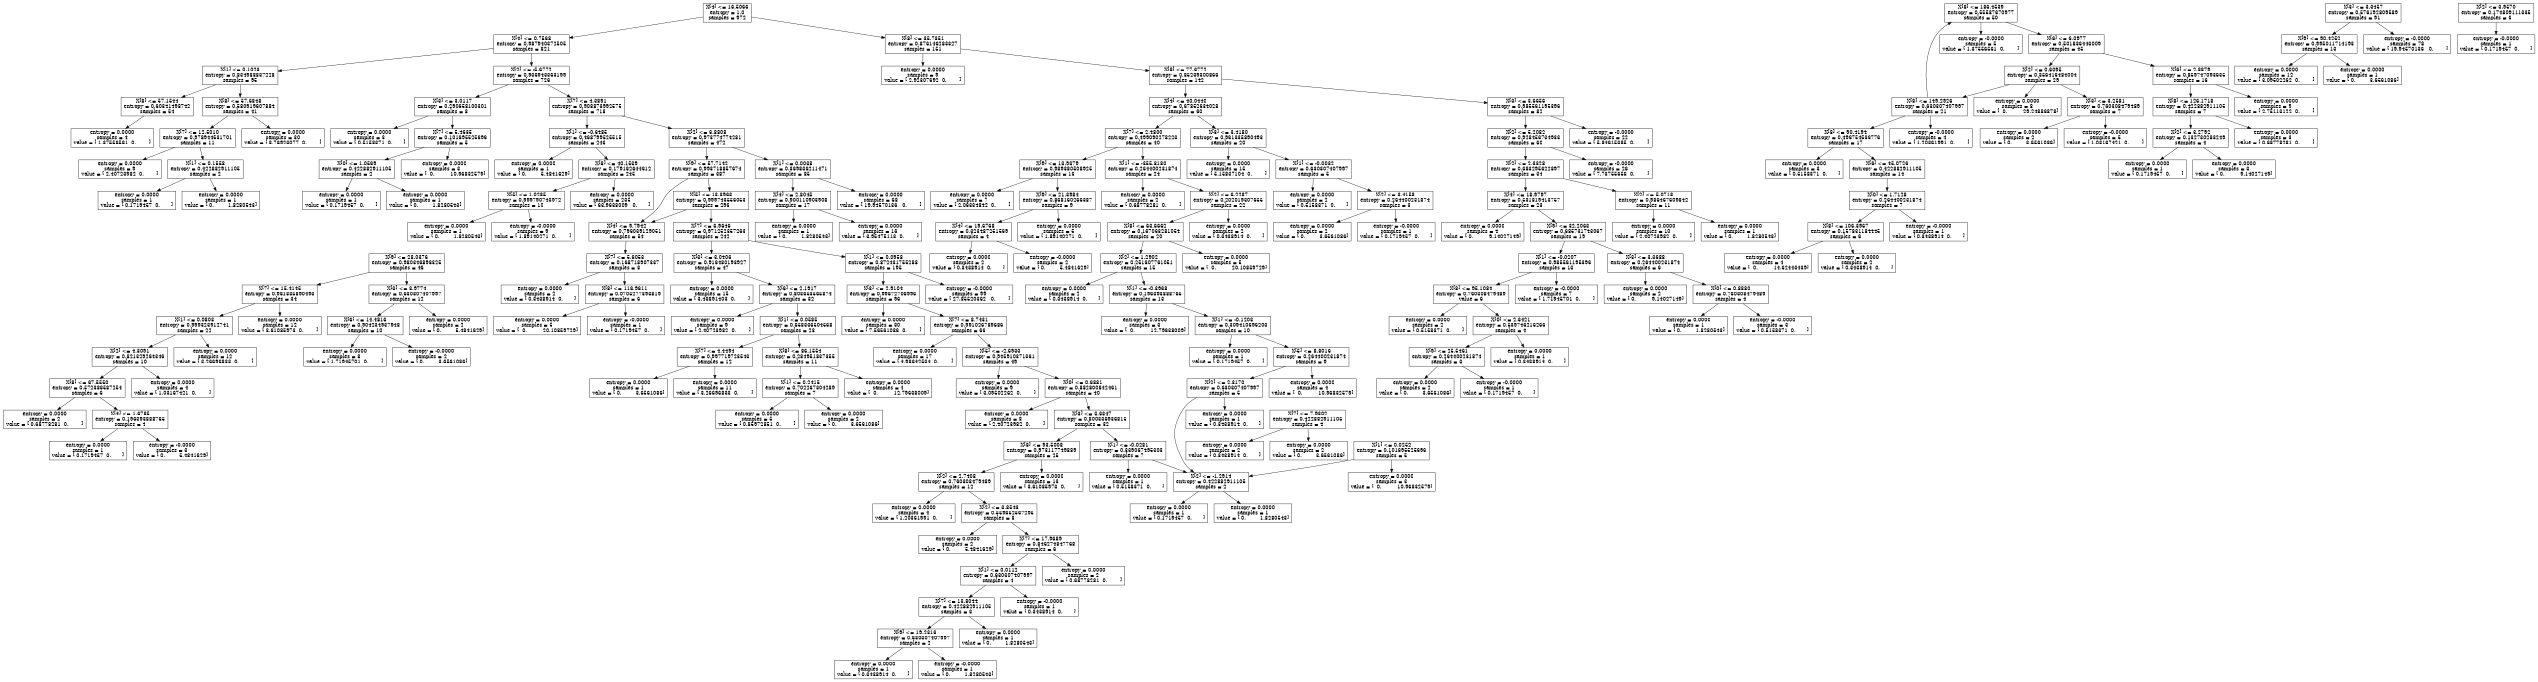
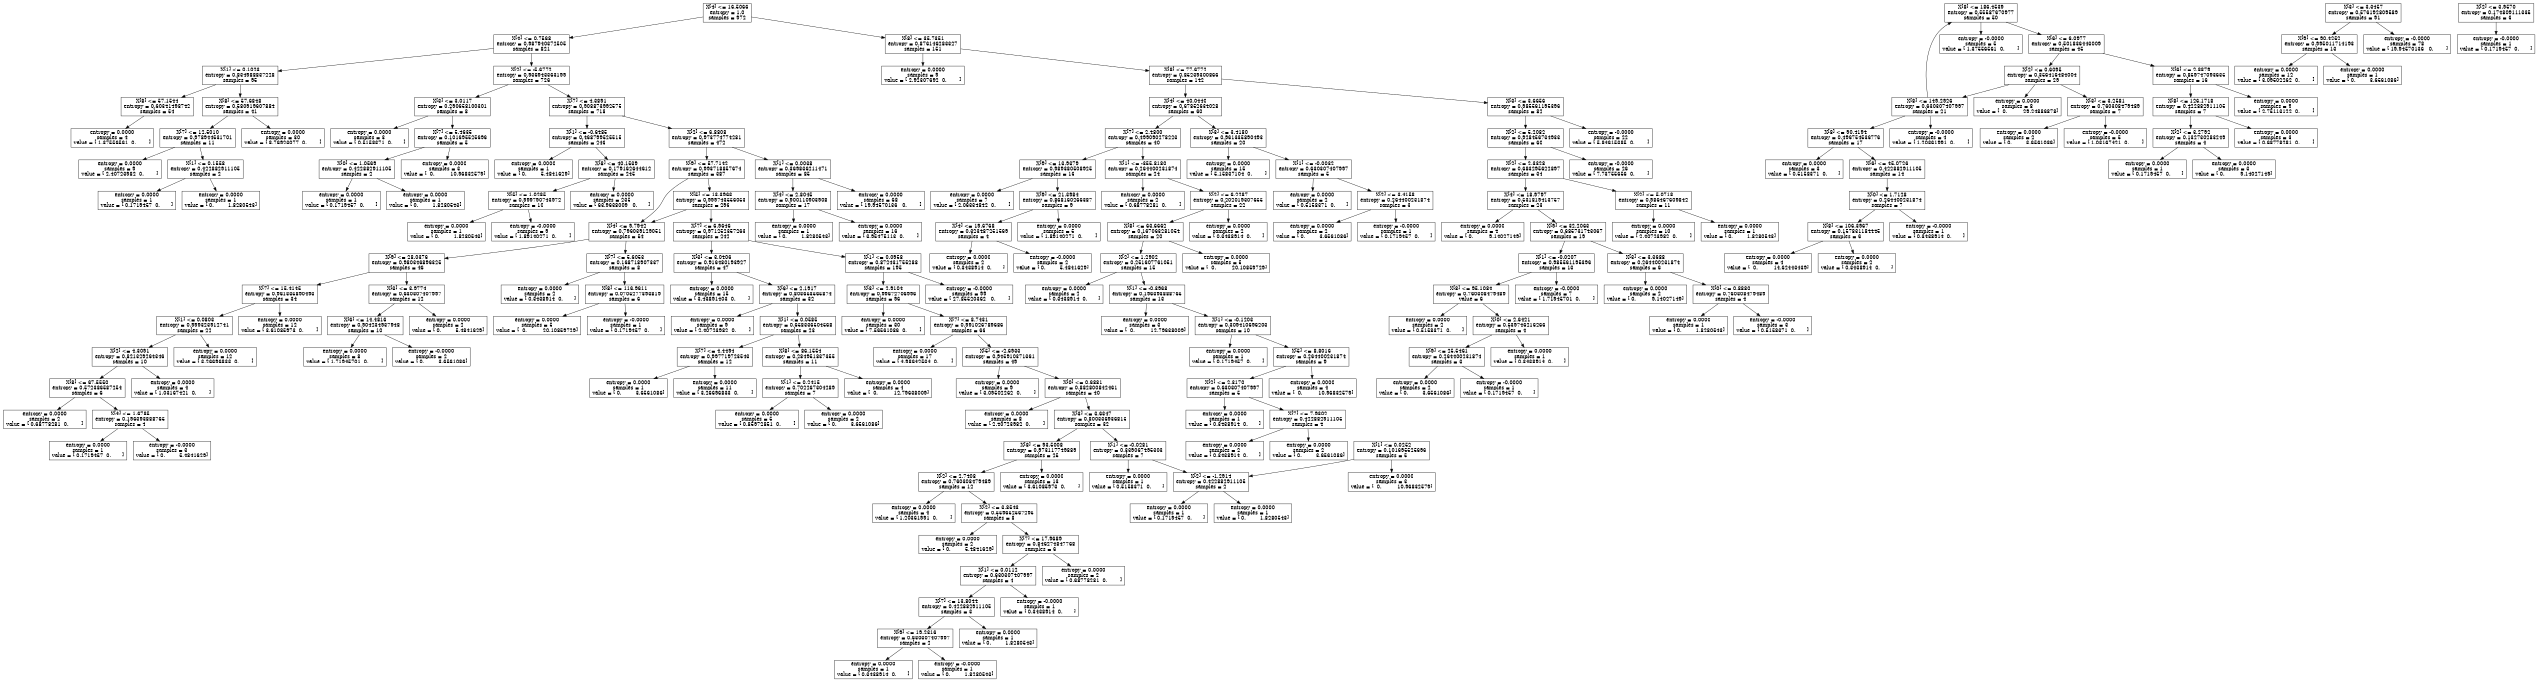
edge "X[4] <= 9.7942 entropy = 0.796039129051 samples = 54" -> "X[9] <= 28.0376 entropy = 0.980346896325 samples = 46": added
edge "X[2] <= 2.3170 entropy = 0.630307407997 samples = 5" -> "X[2] <= -1.2914 entropy = 0.422882911105 samples = 2": now "X[2] <= 2.3170 entropy = 0.630307407997 samples = 5" -> "X[7] <= 7.9302 entropy = 0.422882911105 samples = 4"
